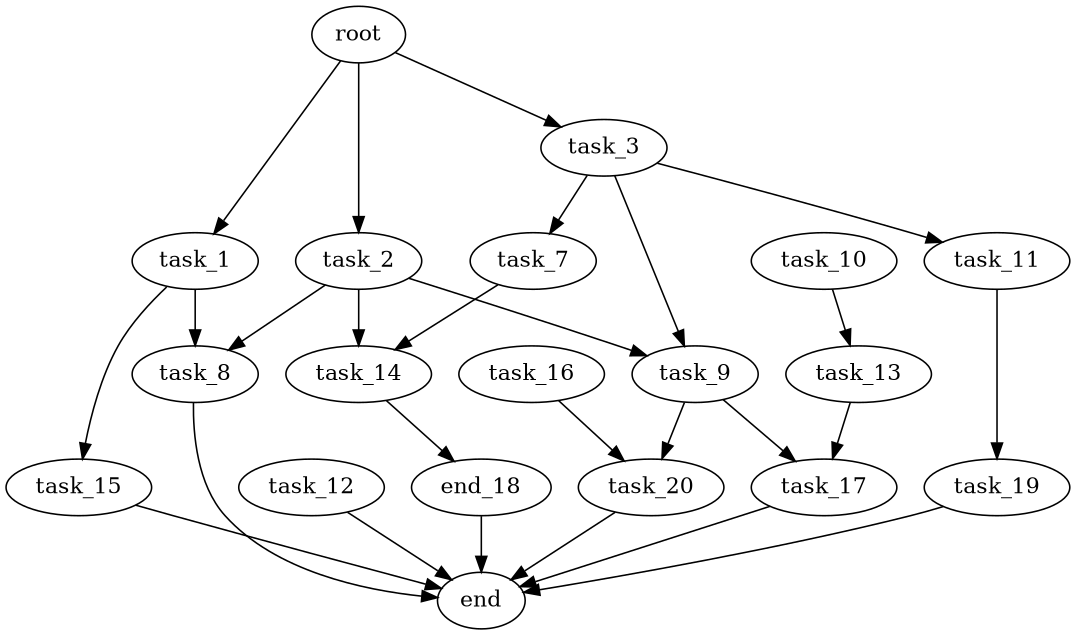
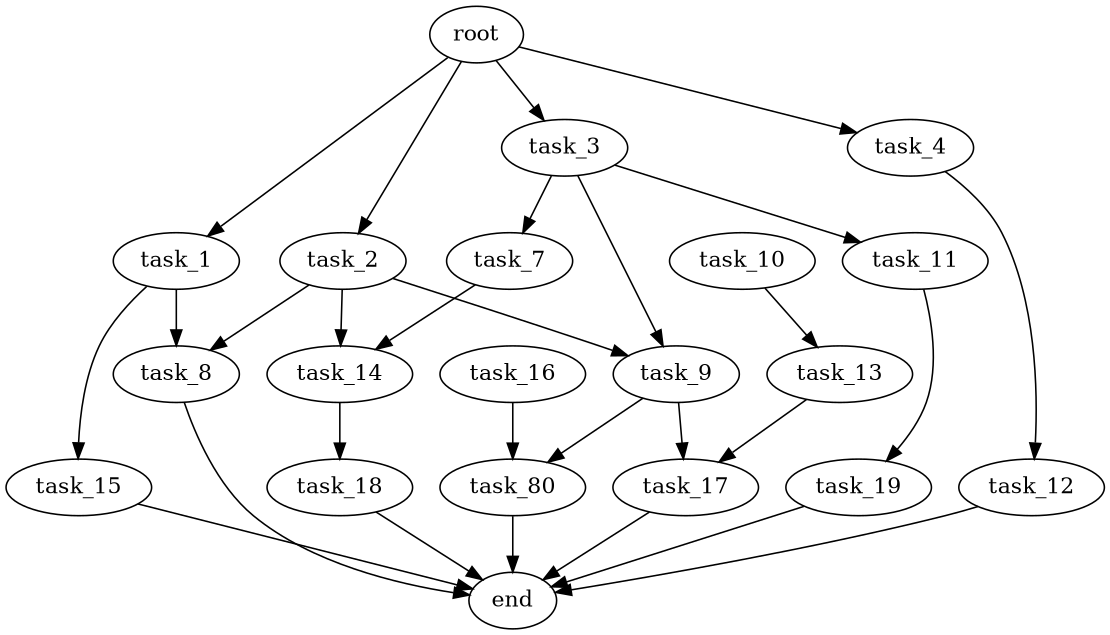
node "task_4": added
node "end_18": label "end_18" -> "task_18"
node "task_20": label "task_20" -> "task_80"
